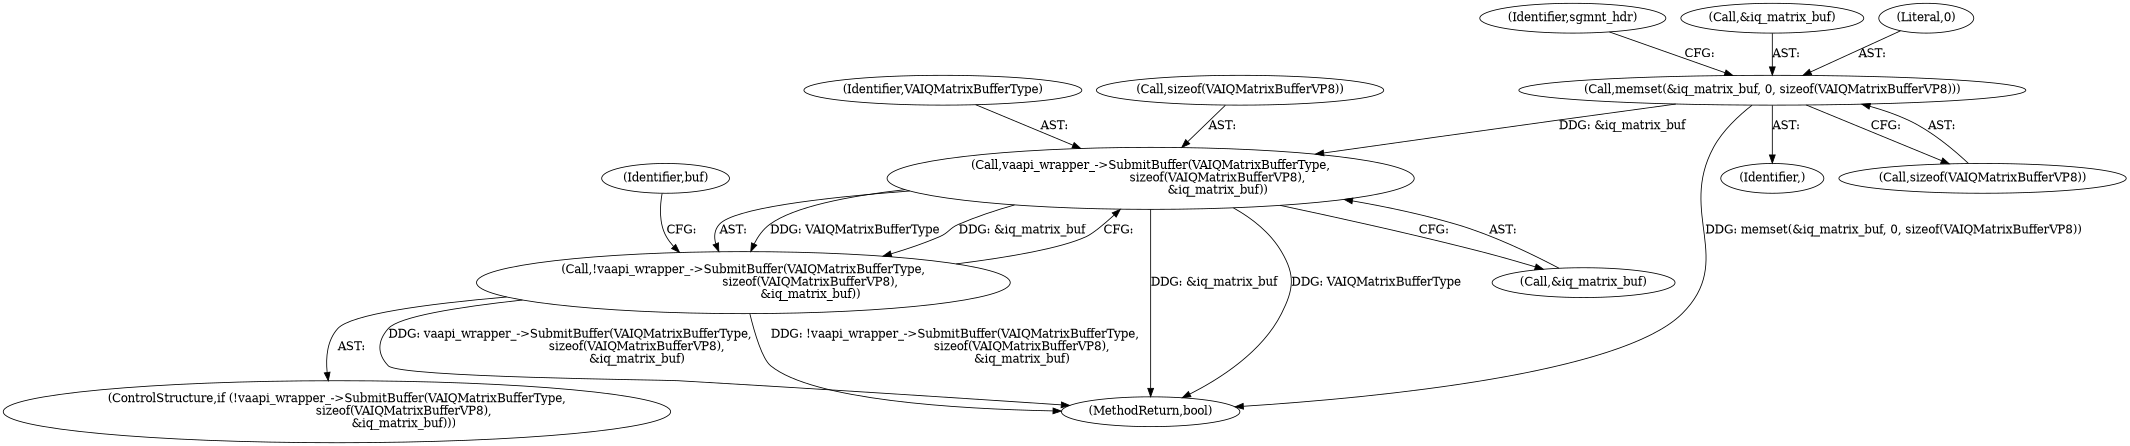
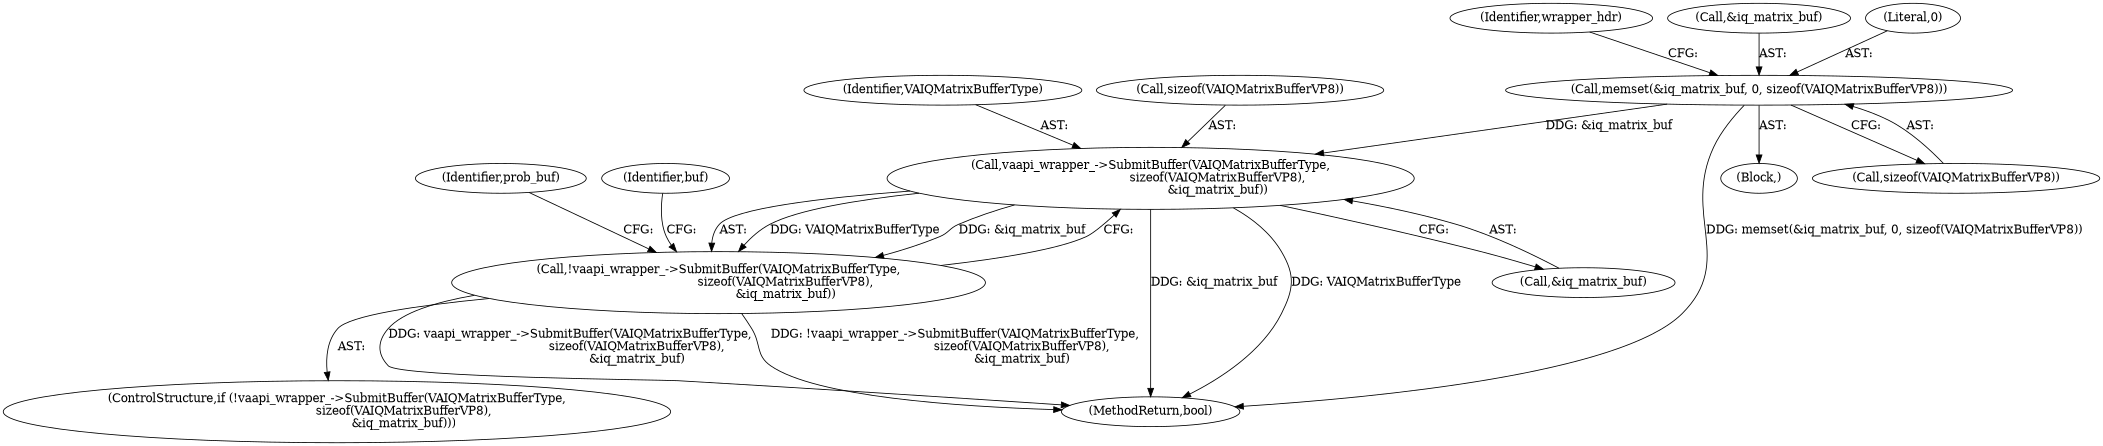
node "(Identifier,sgmnt_hdr)": label "(Identifier,sgmnt_hdr)" -> "(Identifier,wrapper_hdr)"
node "(Identifier,prob_buf)": added
node "(Identifier,)": label "(Identifier,)" -> "(Block,)"
